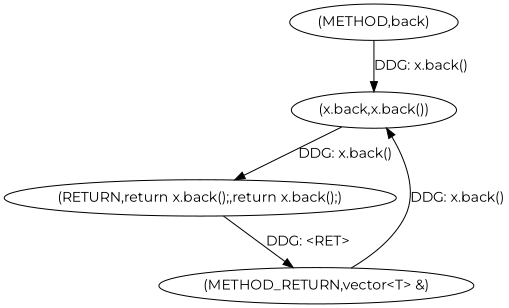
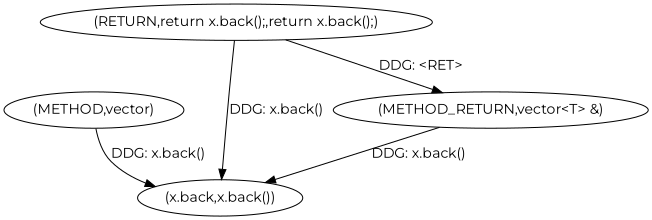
node "(METHOD,back)": label "(METHOD,back)" -> "(METHOD,vector)"
edge "(x.back,x.back())" -> "(RETURN,return x.back();,return x.back();)": reversed
